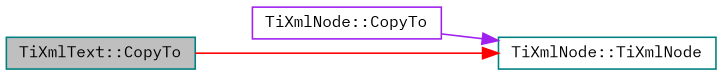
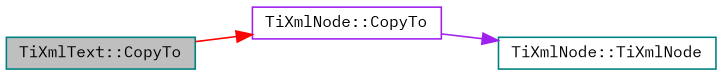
edge "TiXmlText::CopyTo" -> "TiXmlNode::TiXmlNode": now "TiXmlText::CopyTo" -> "TiXmlNode::CopyTo"
